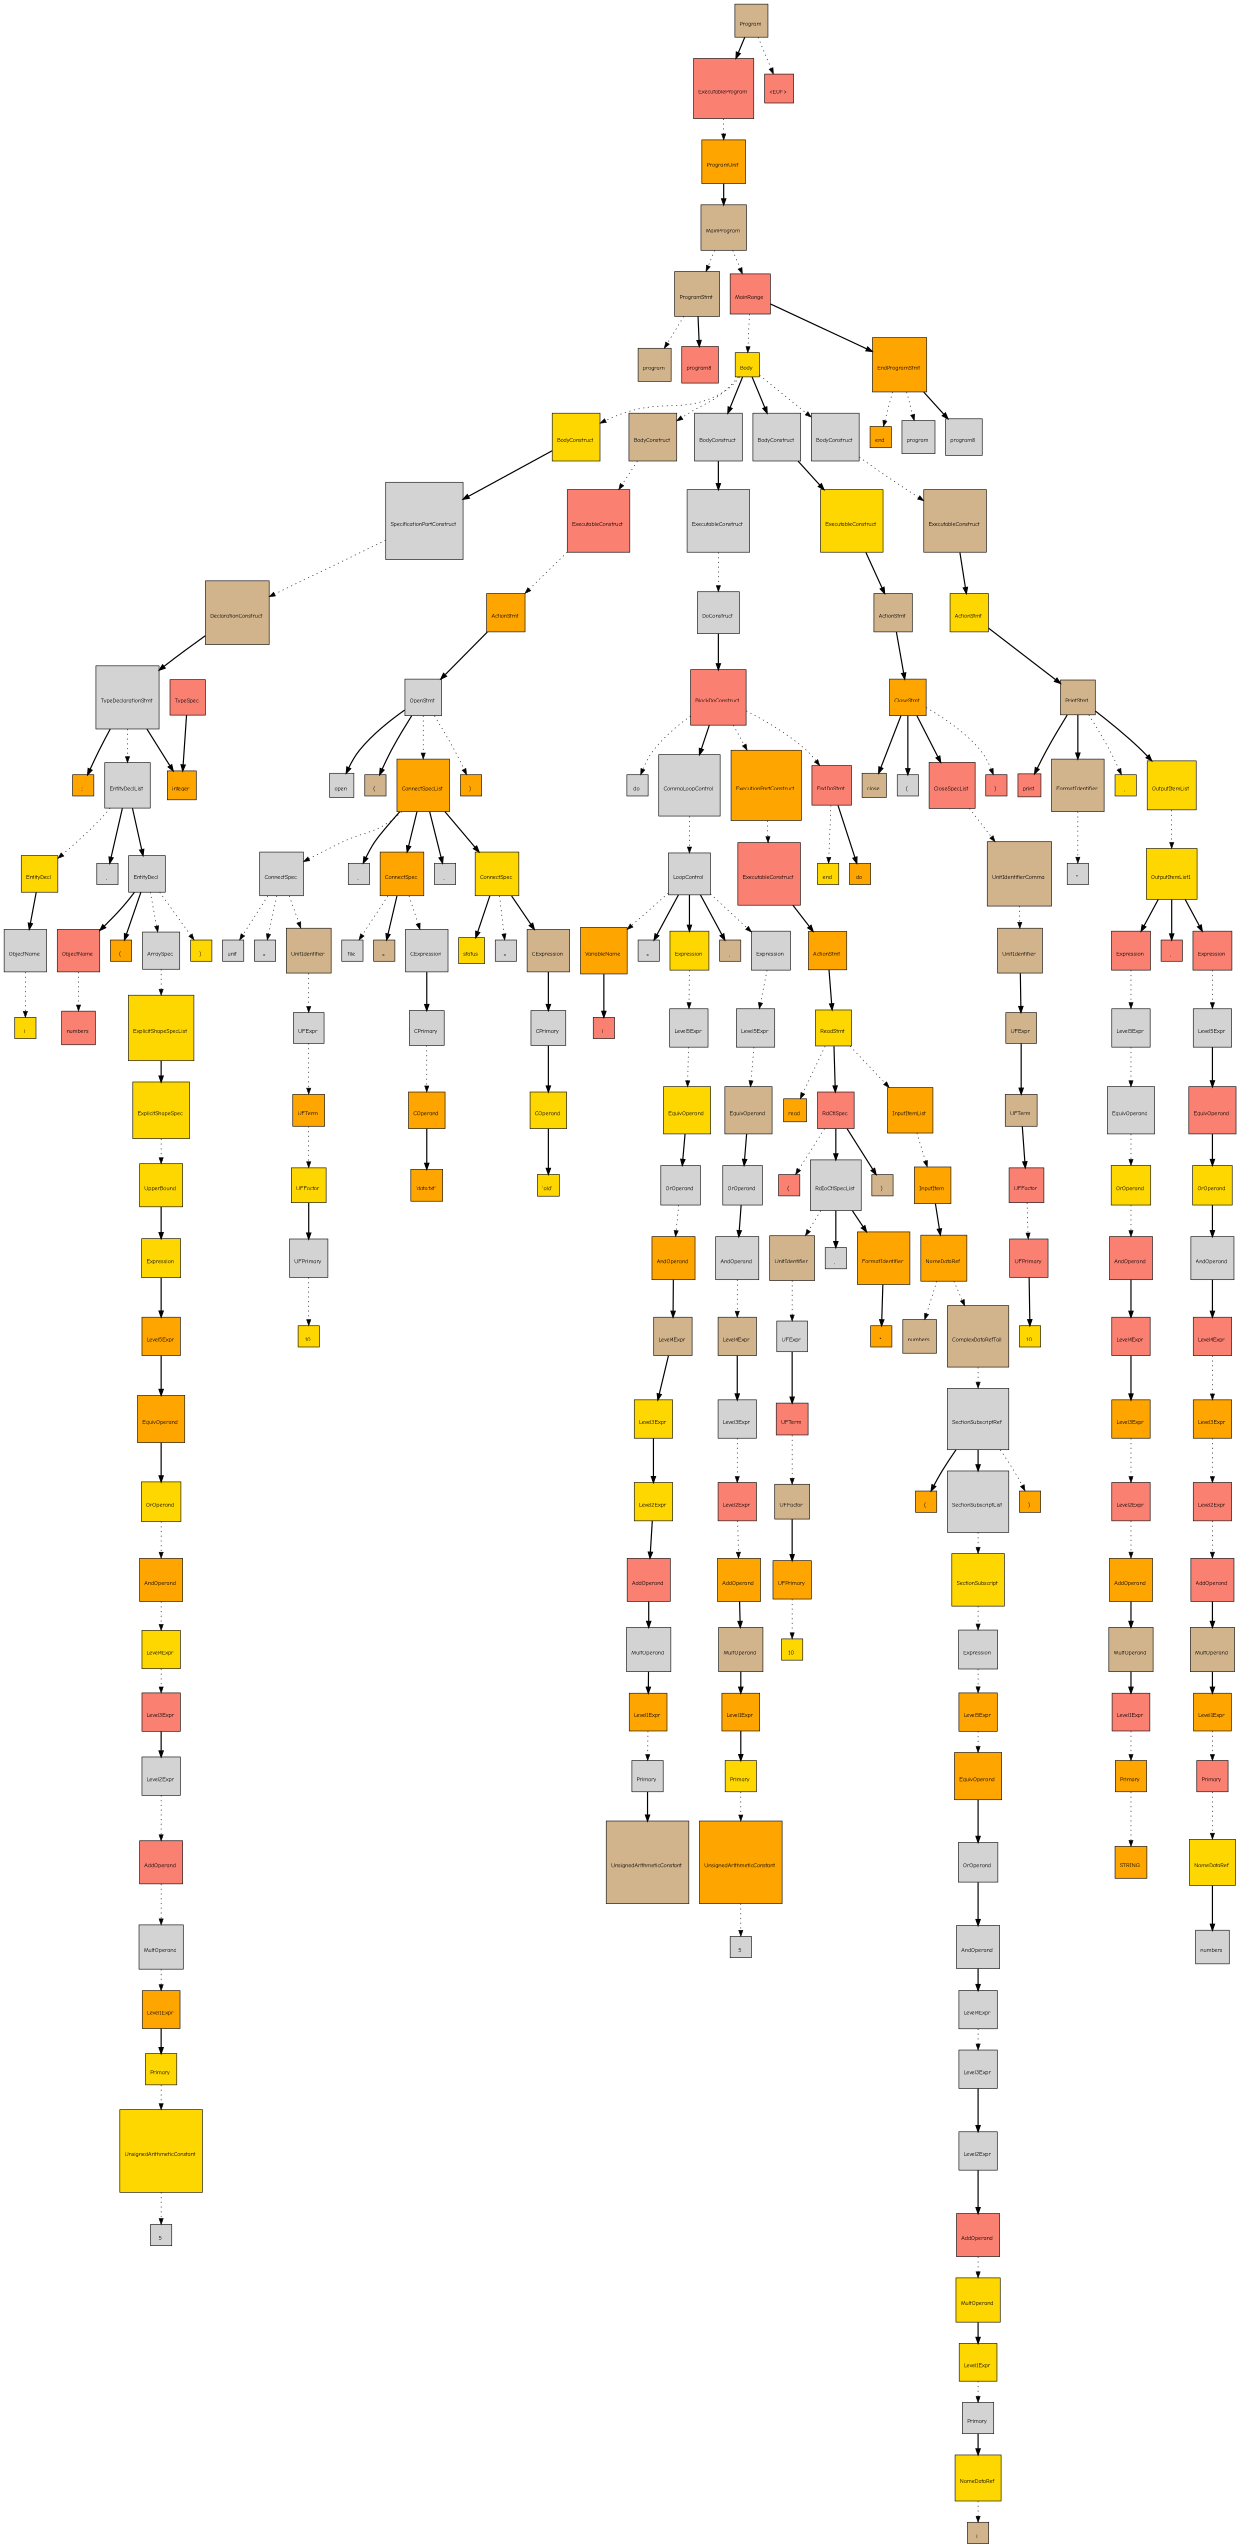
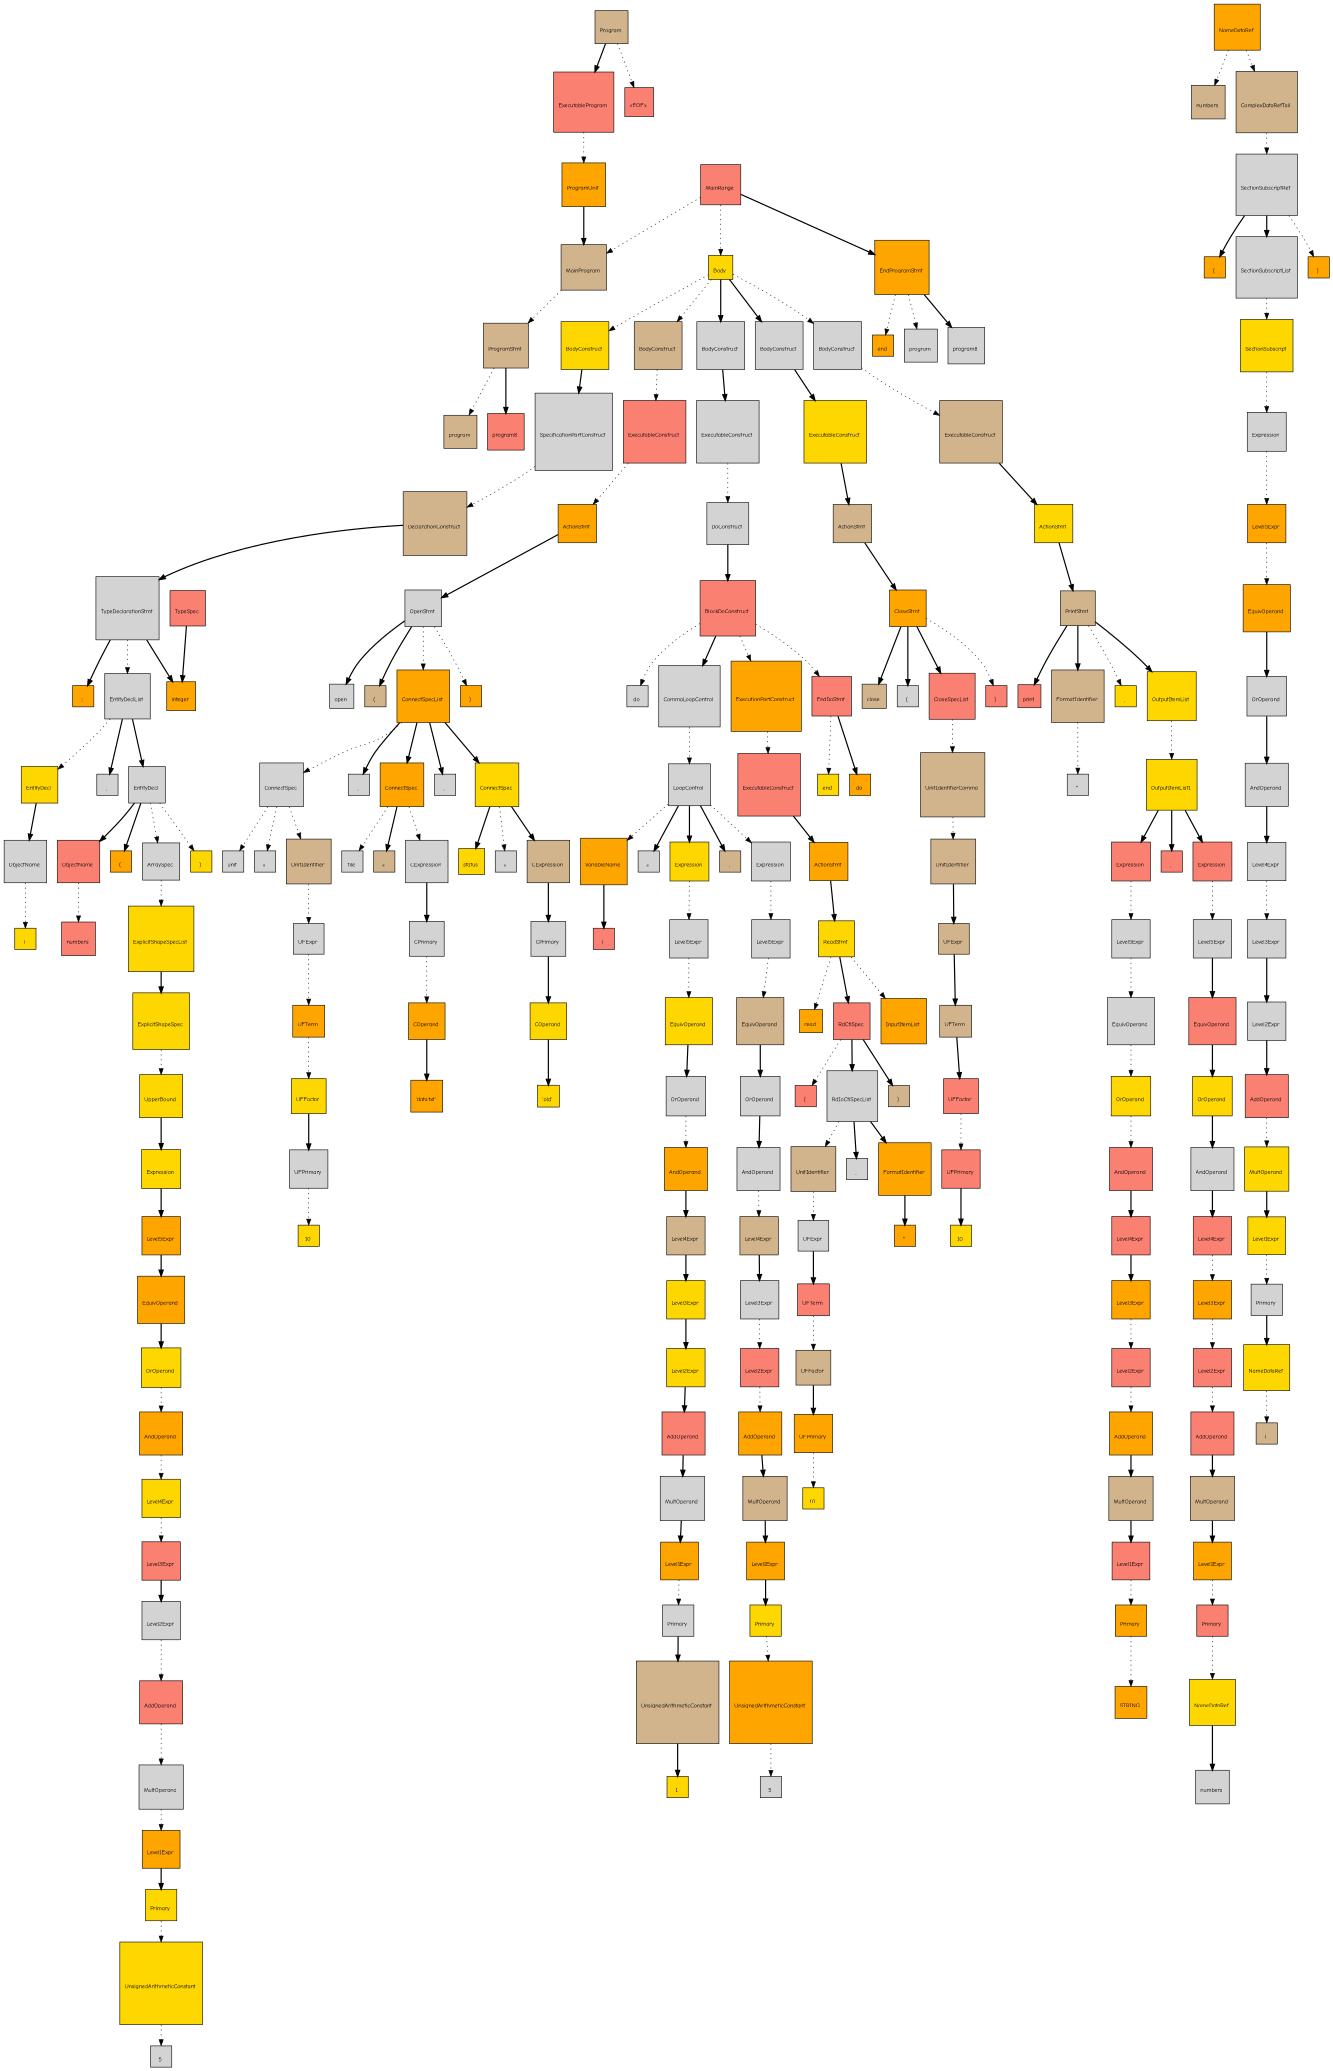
edge "MainProgram" -> "MainRange": reversed
node "InputItem": removed
node "1": added
